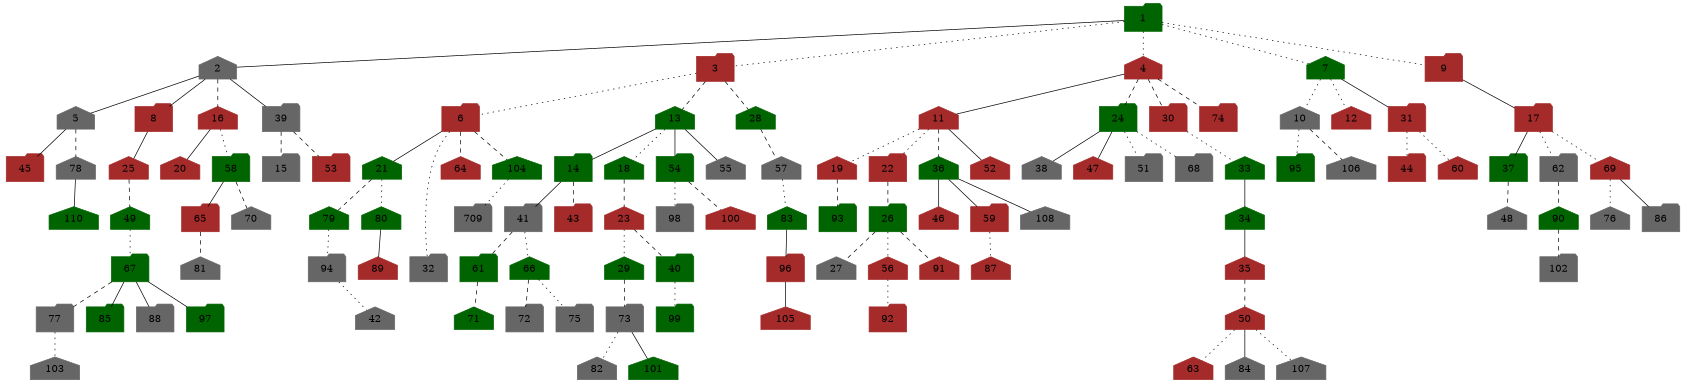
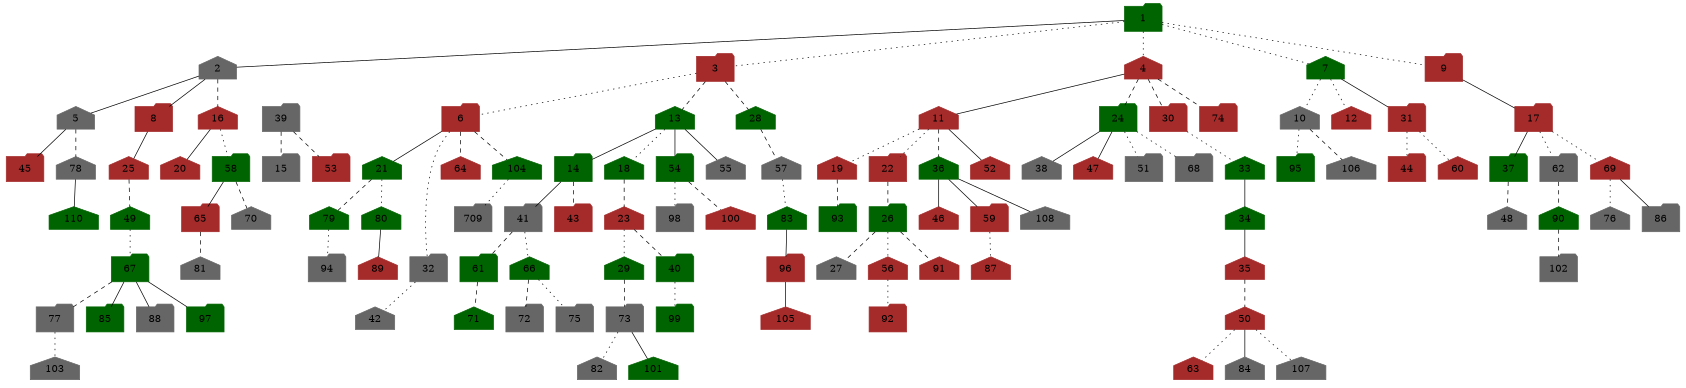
edge "2" -- "39": removed
edge "94" -- "42": now "32" -- "42"
